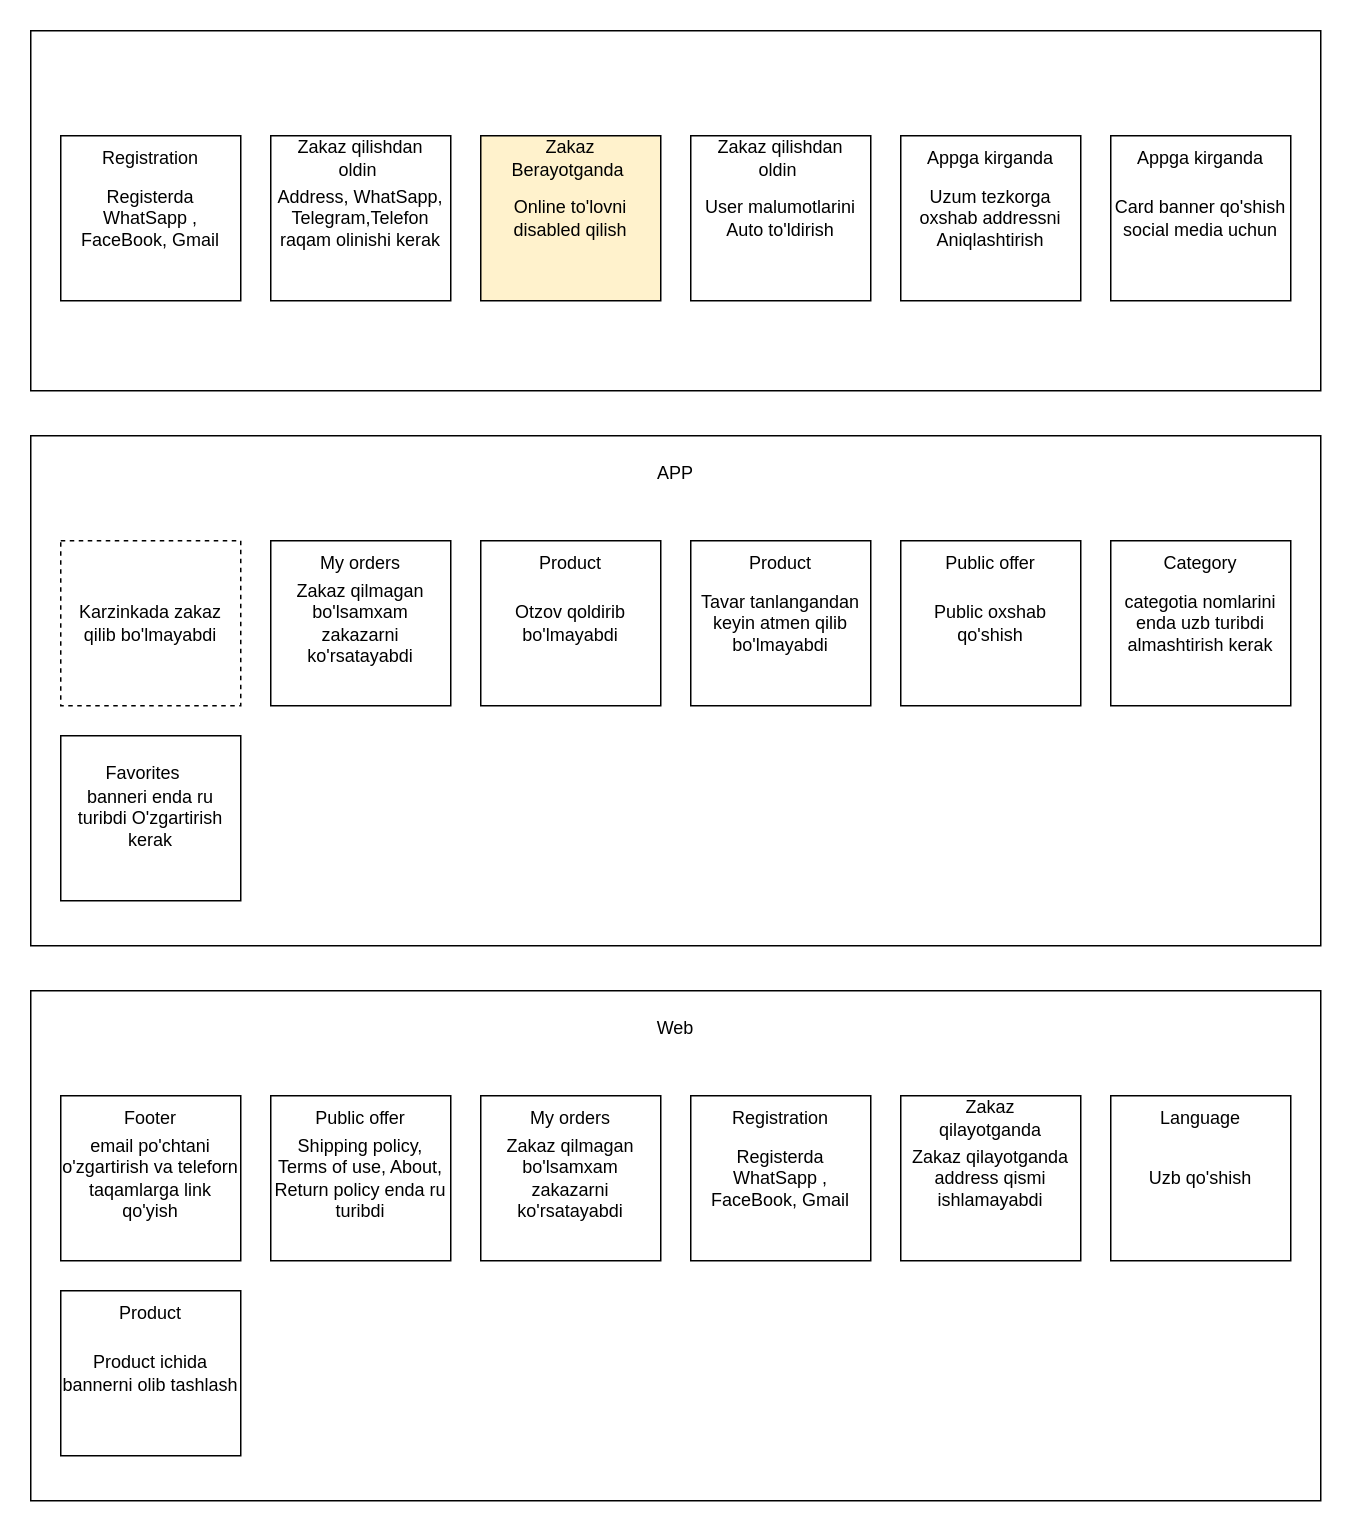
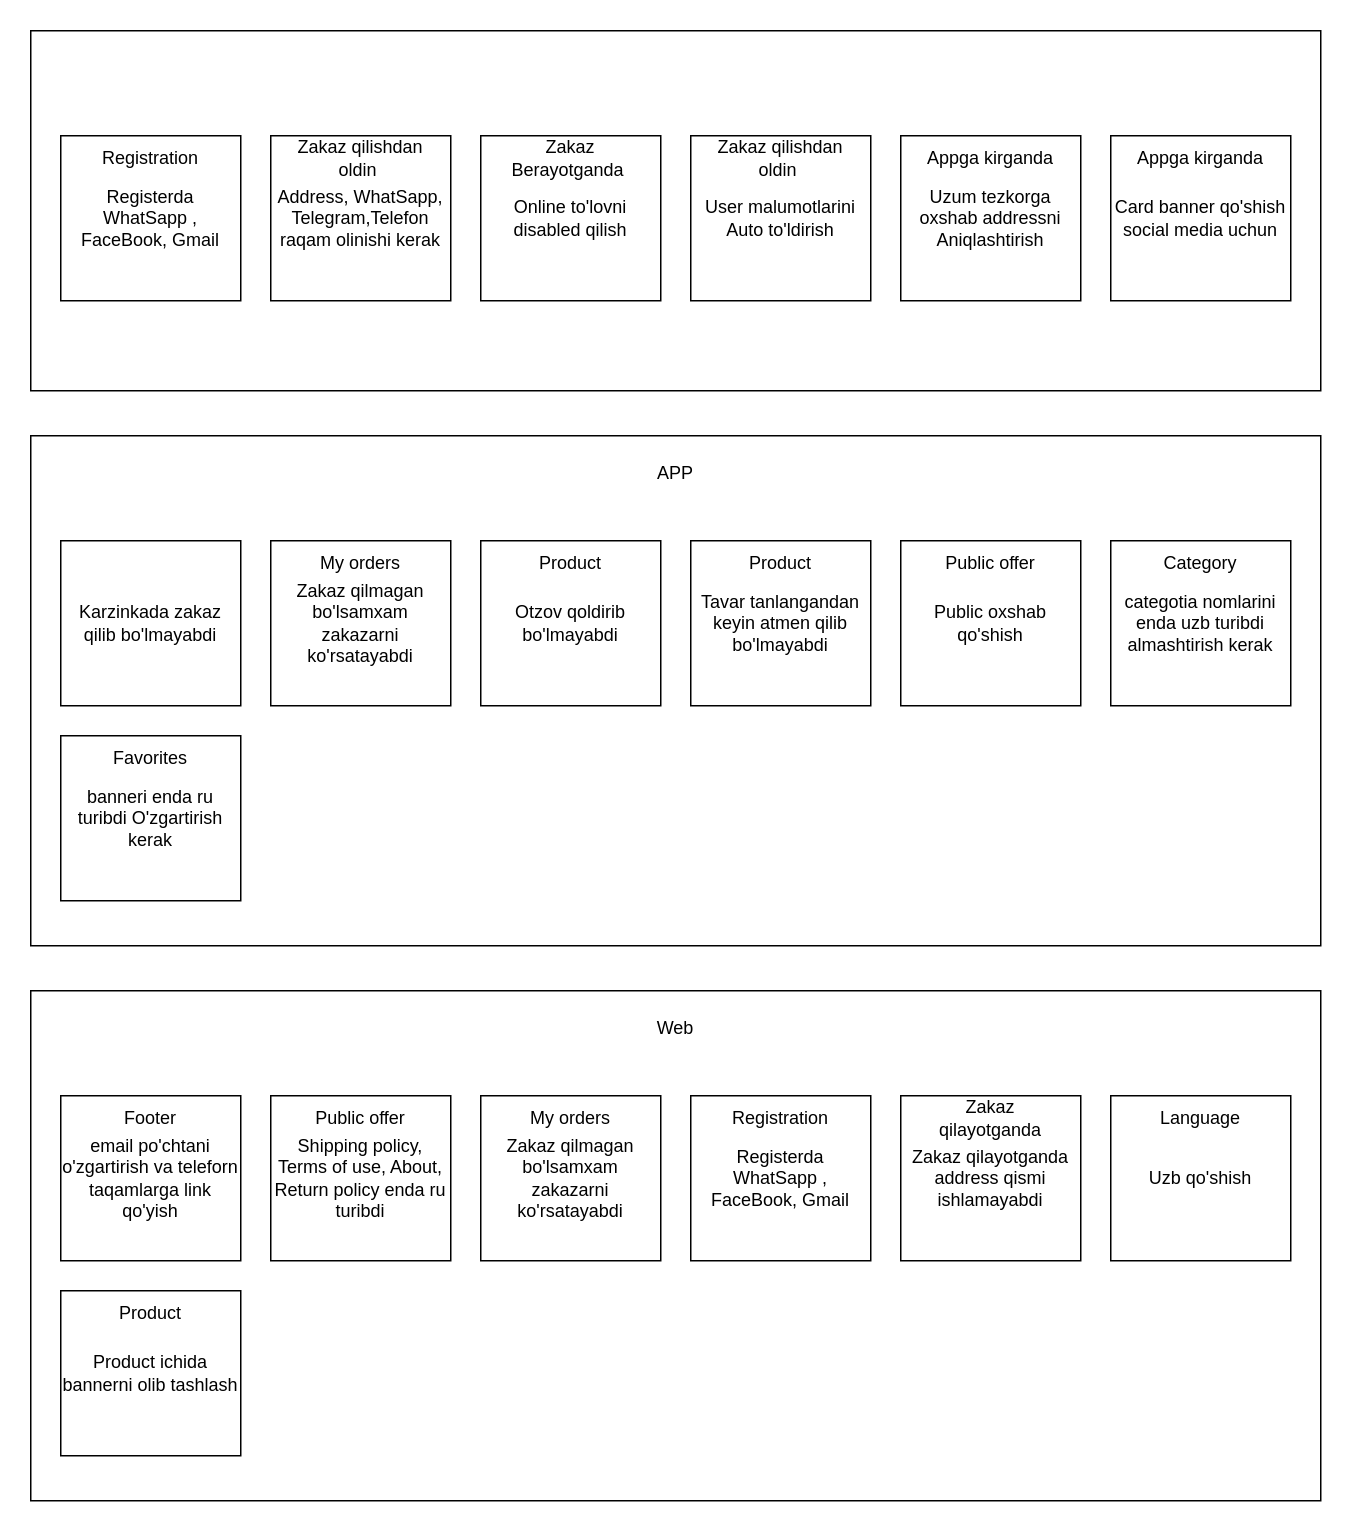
node "Online to'lovni disabled qilish": fillcolor #fff2cc -> #ffffff
node "Karzinkada zakaz qilib bo'lmayabdi": style dashed -> solid
node "Favorites": moved (143, 773) -> (151, 758)
